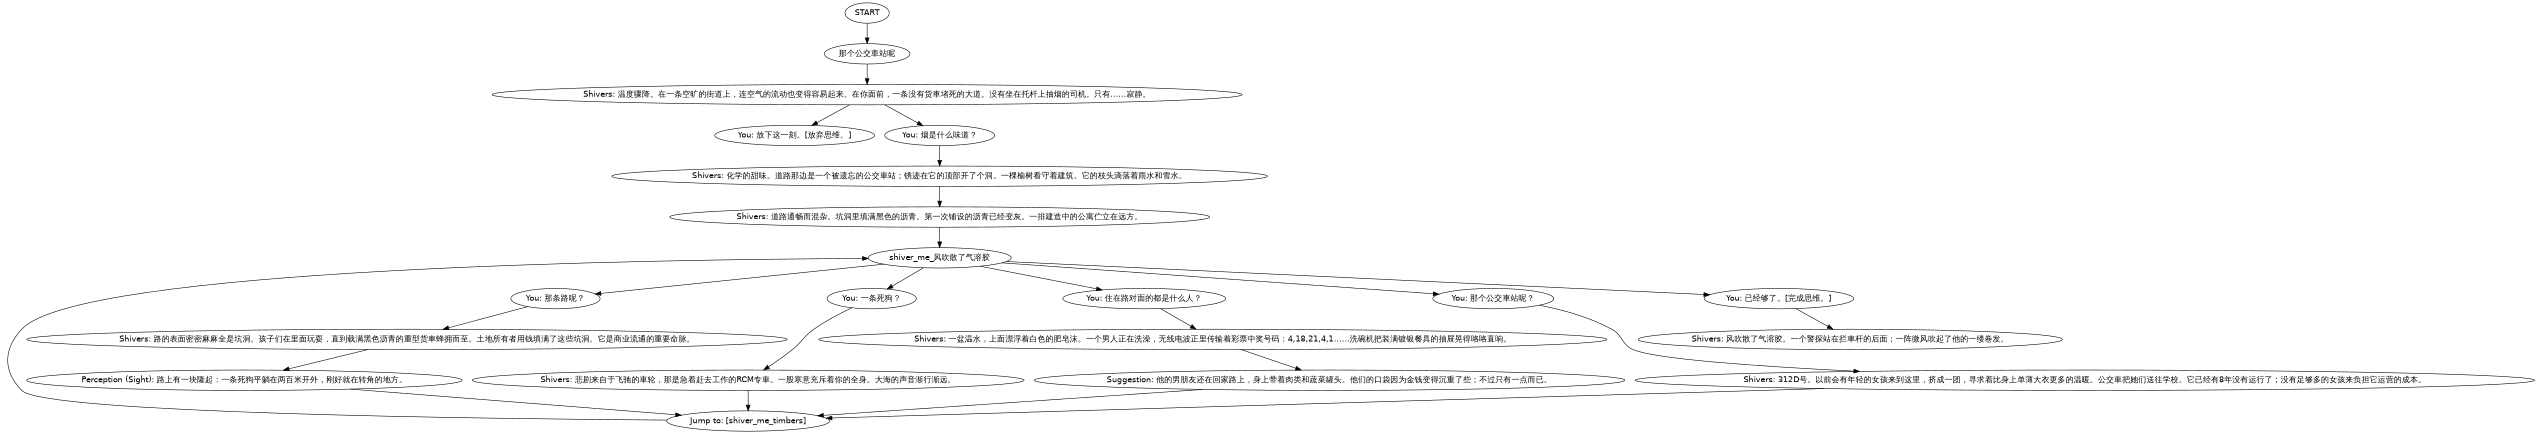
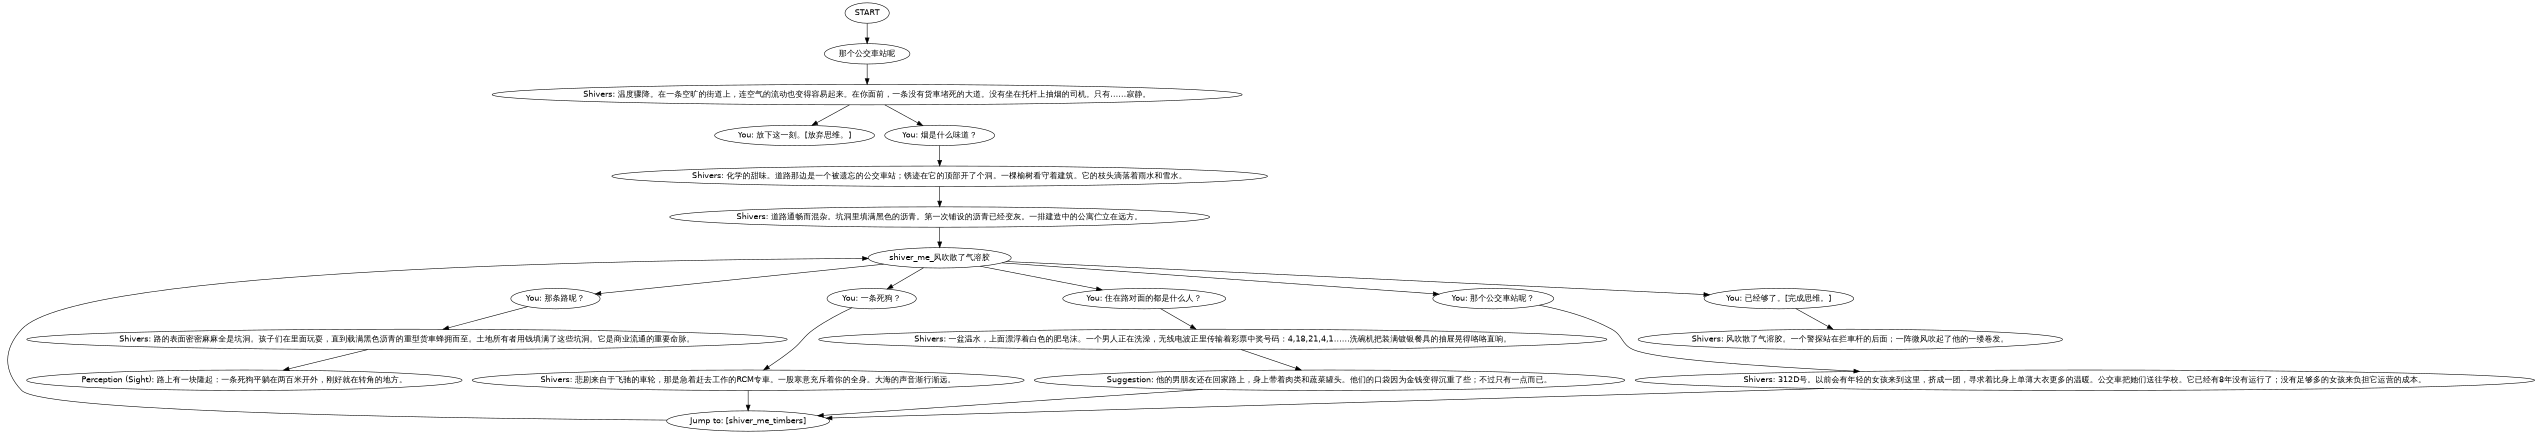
edge "Perception (Sight): 路上有一块隆起：一条死狗平躺在两百米开外，刚好就在转角的地方。" -> "Jump to: [shiver_me_timbers]": removed
